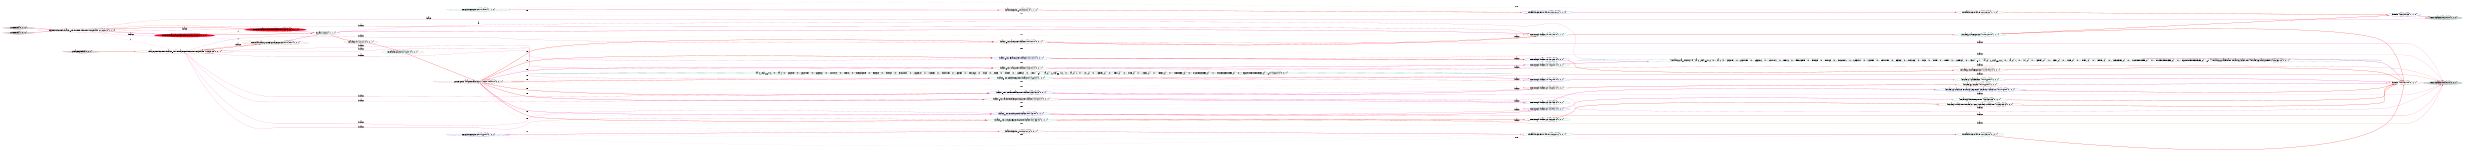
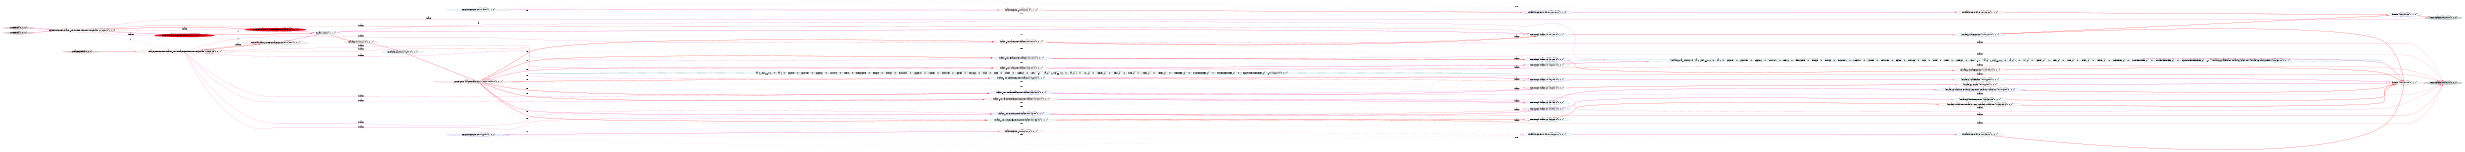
edge "_localctx.exception = re@@@87@@@['0', '0', '1']" -> "_errHandler.reportError(this,re)@@@88@@@['0', '0', '1']": style bold -> dashed
